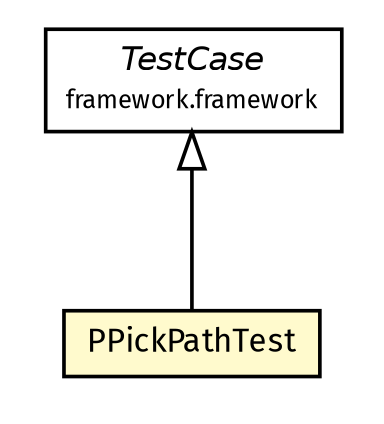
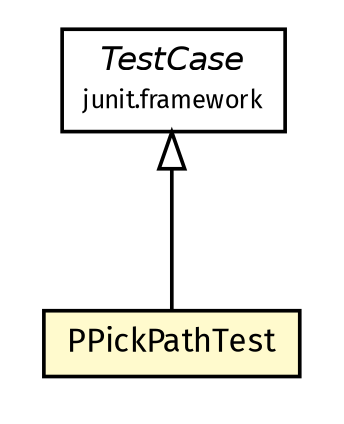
node "TestCase": text "framework.framework" -> "junit.framework"
